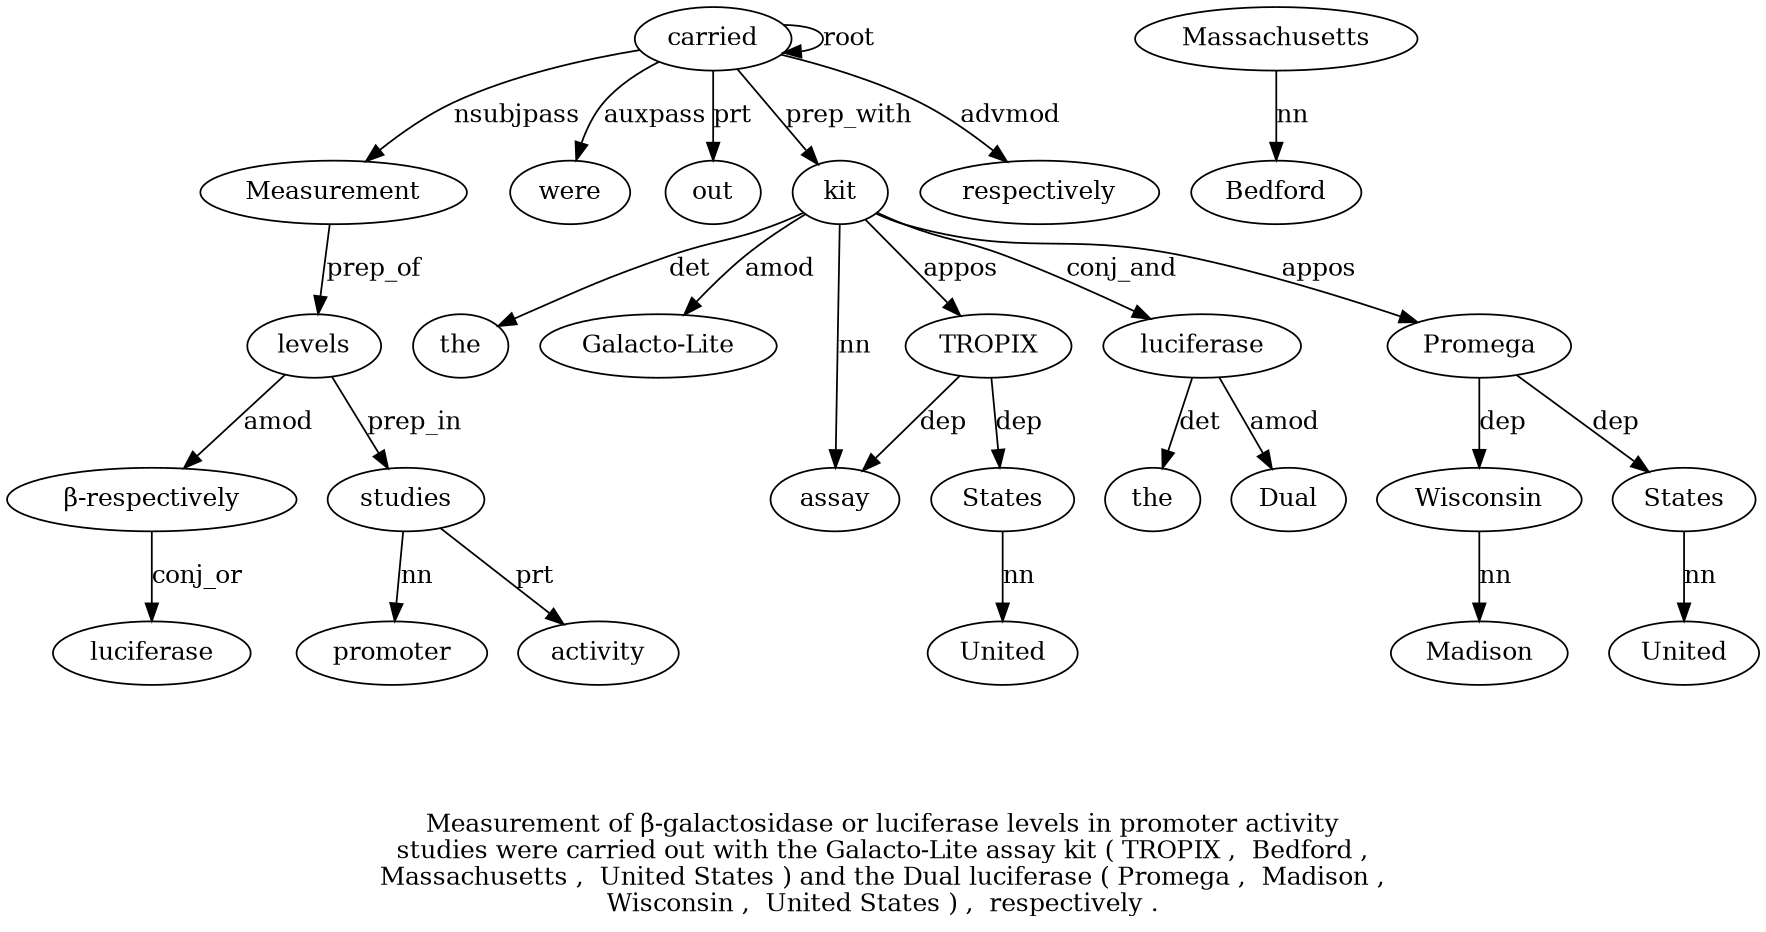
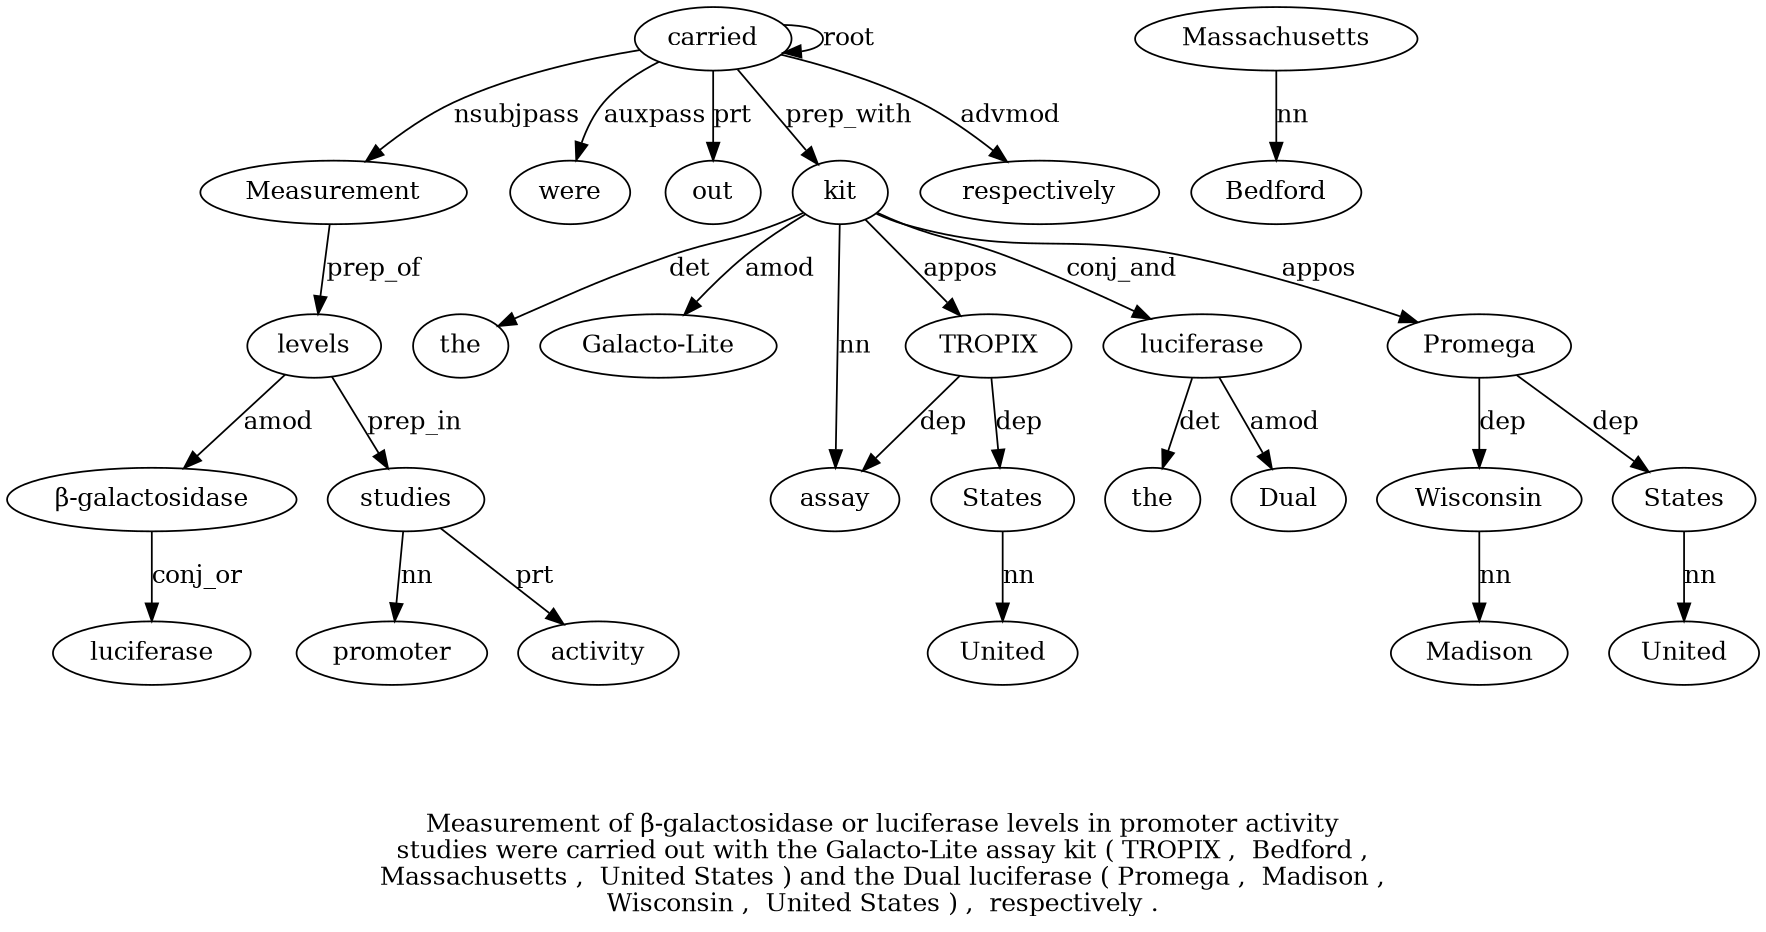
node "β-respectively": label "β-respectively" -> "β-galactosidase"
